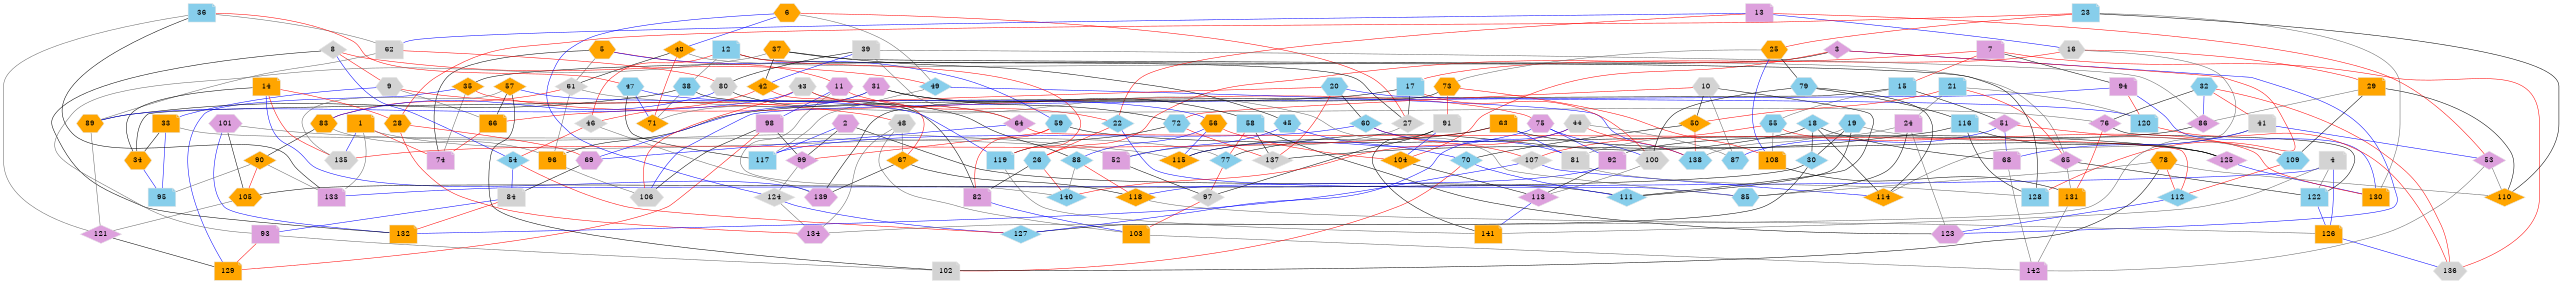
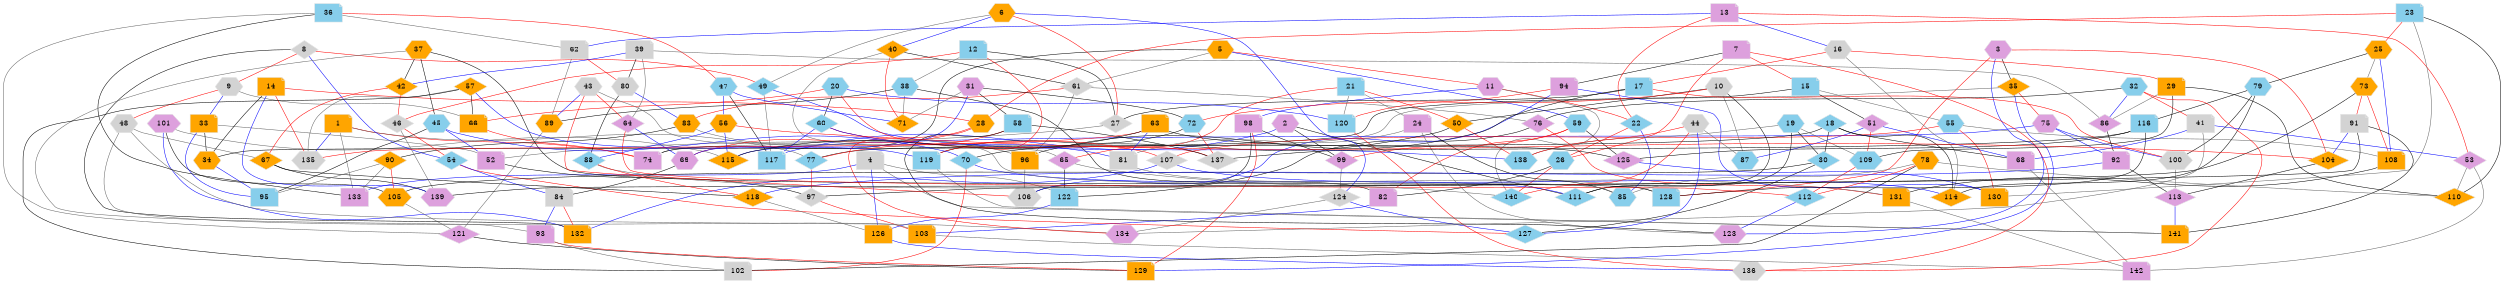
node "3": shape diamond -> hexagon
edge "45" -- "95": added
